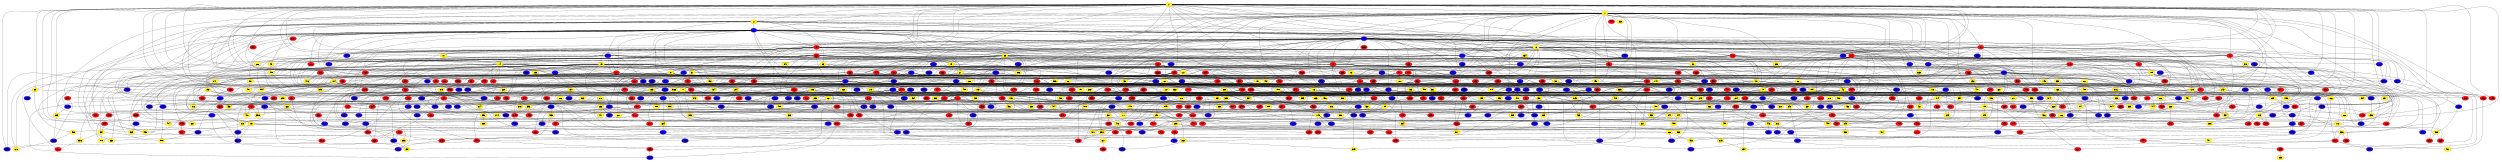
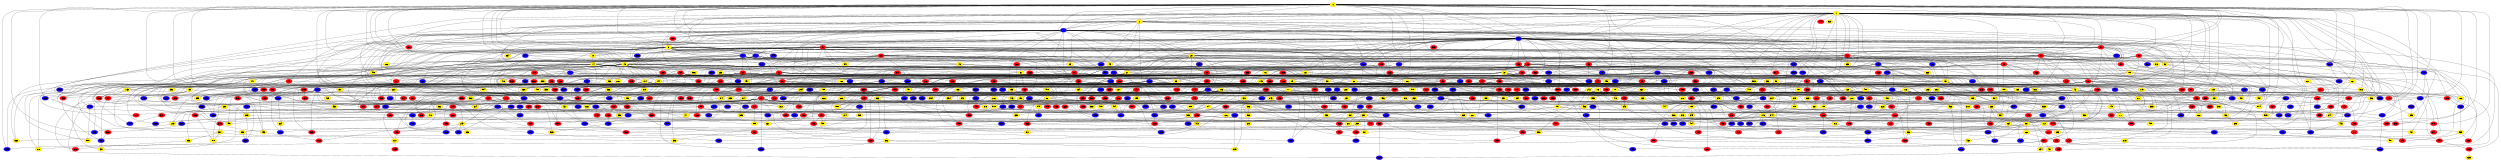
node "637": removed
node "589": added
